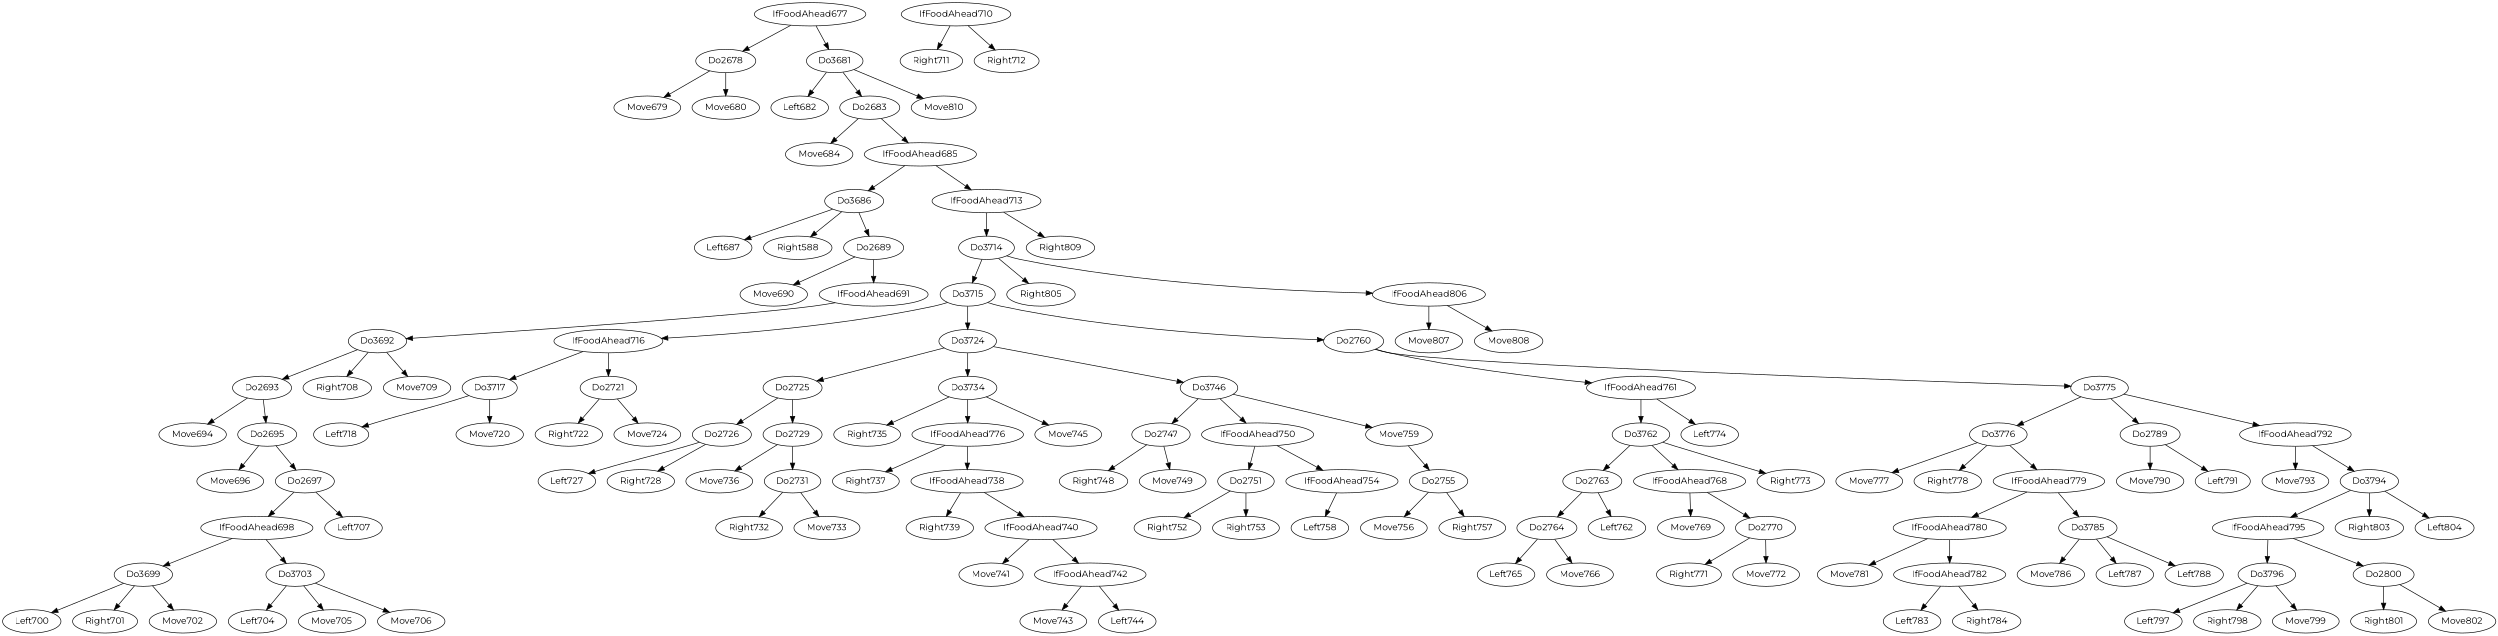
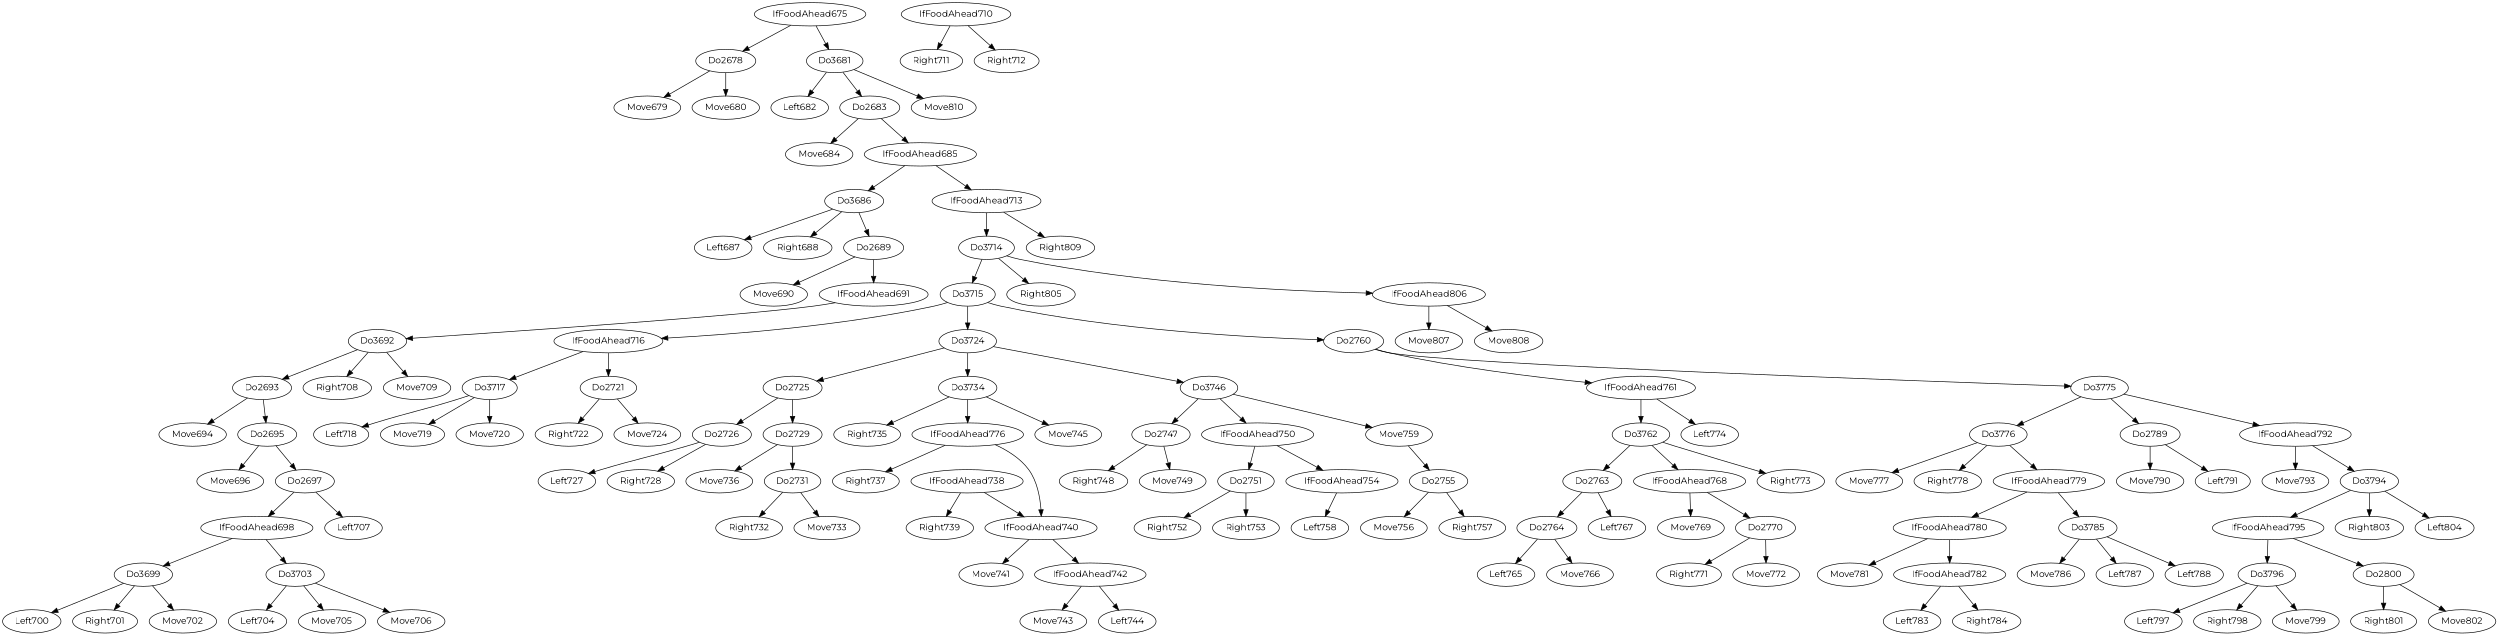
node "IfFoodAhead677": label "IfFoodAhead677" -> "IfFoodAhead675"
node "Right588": label "Right588" -> "Right688"
node "Move719": added
edge "IfFoodAhead776" -> "IfFoodAhead738": now "IfFoodAhead776" -> "IfFoodAhead740"
node "Left762": label "Left762" -> "Left767"
